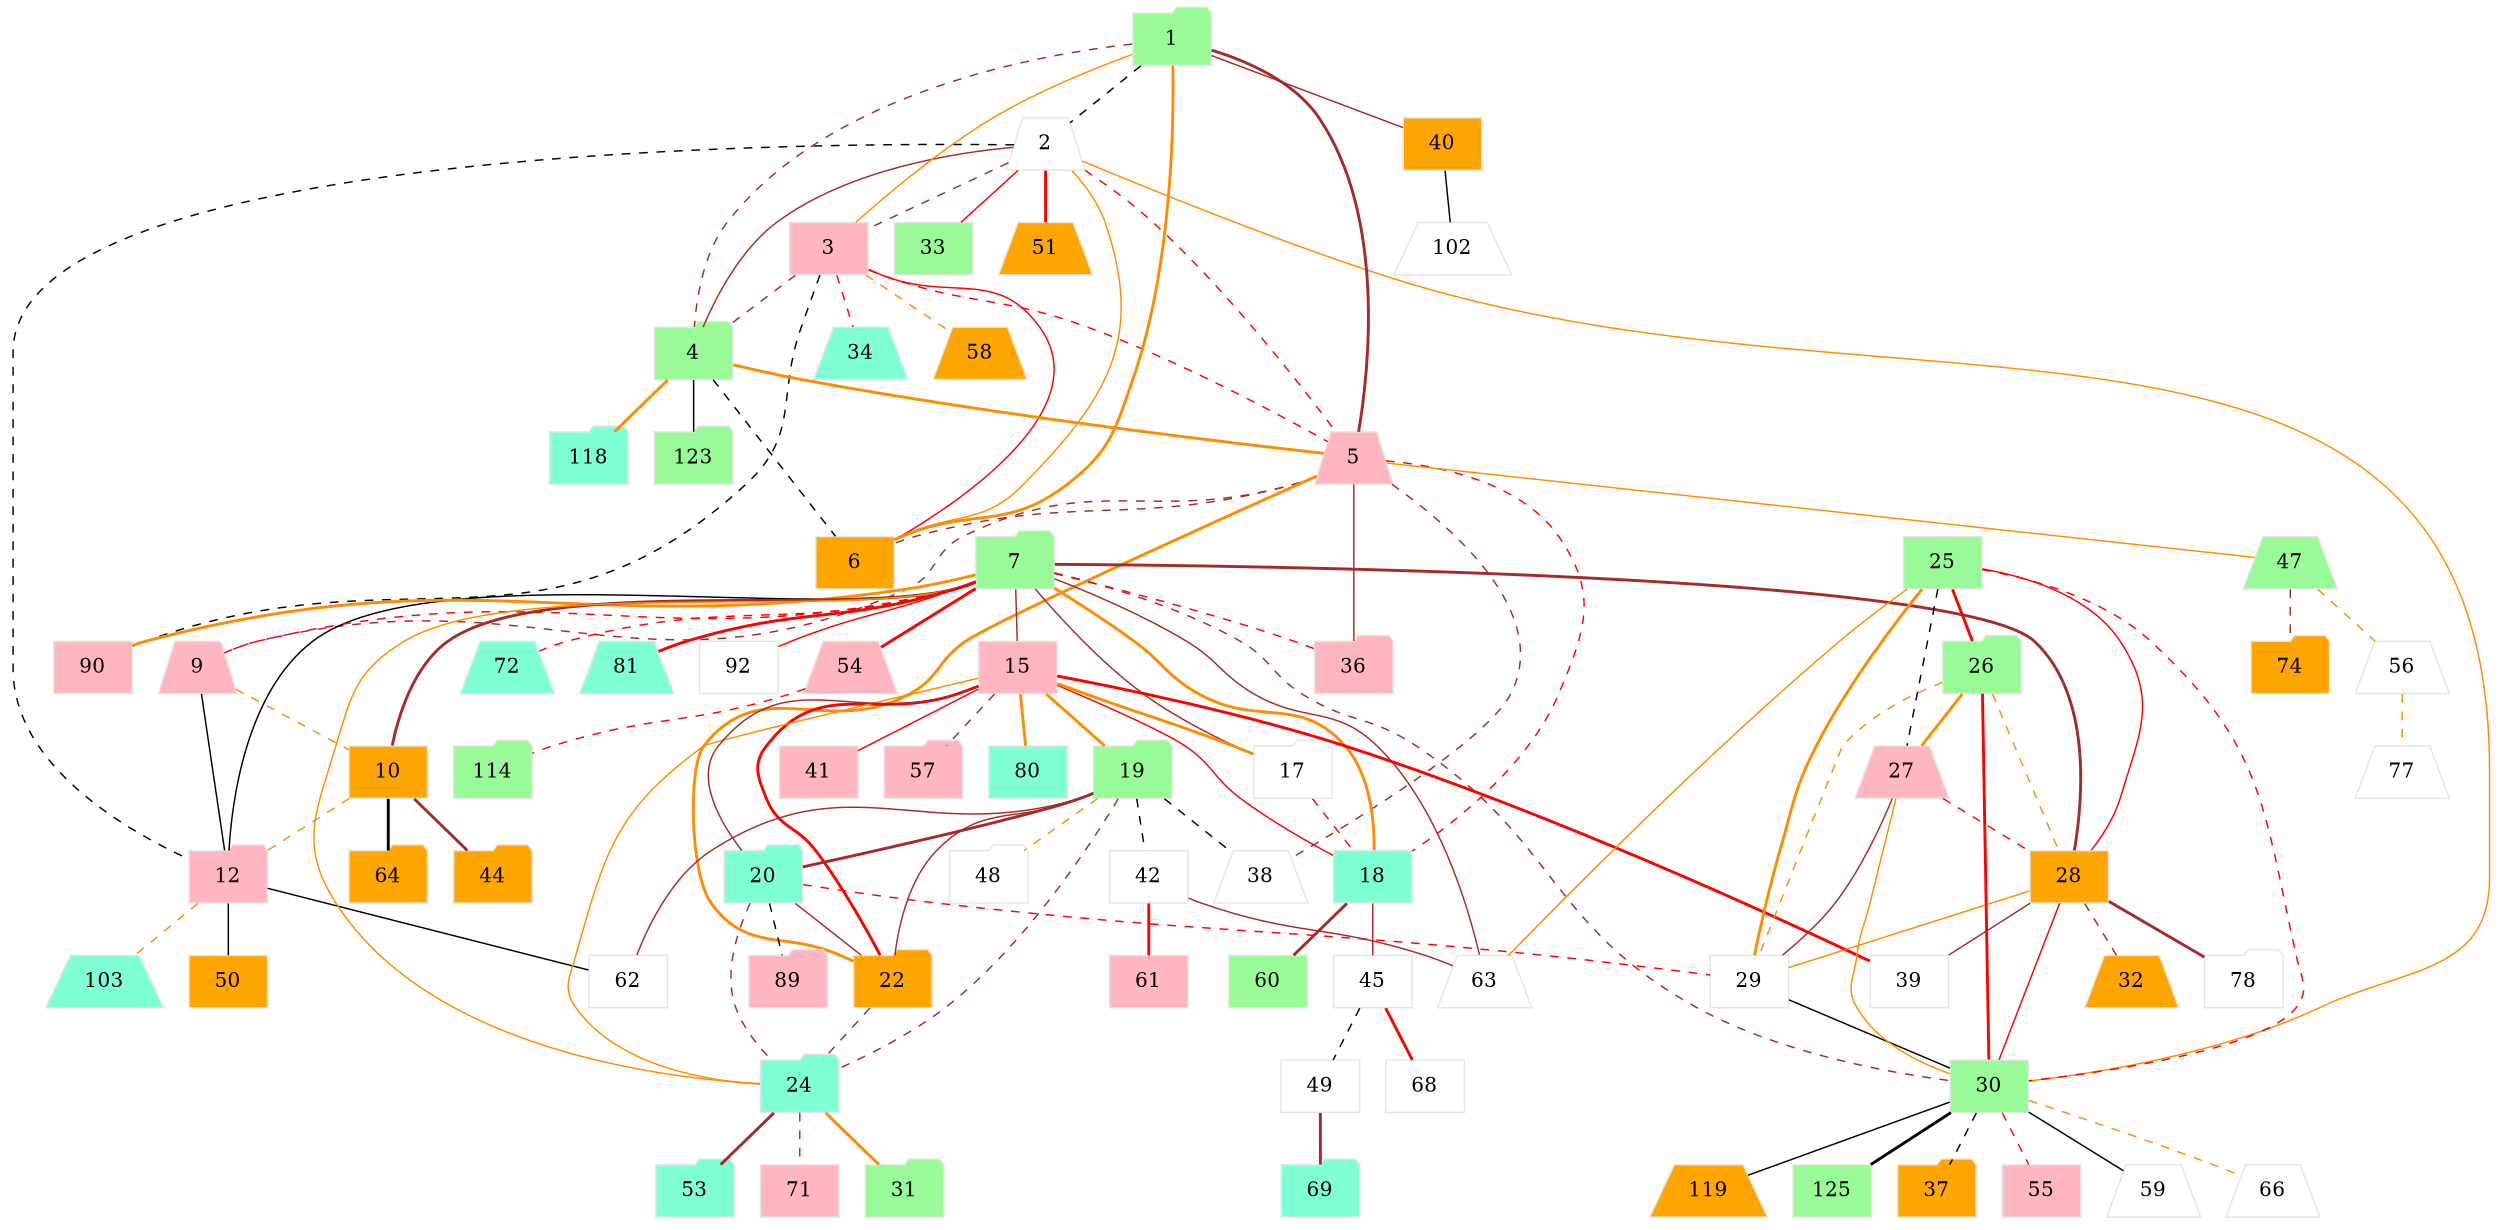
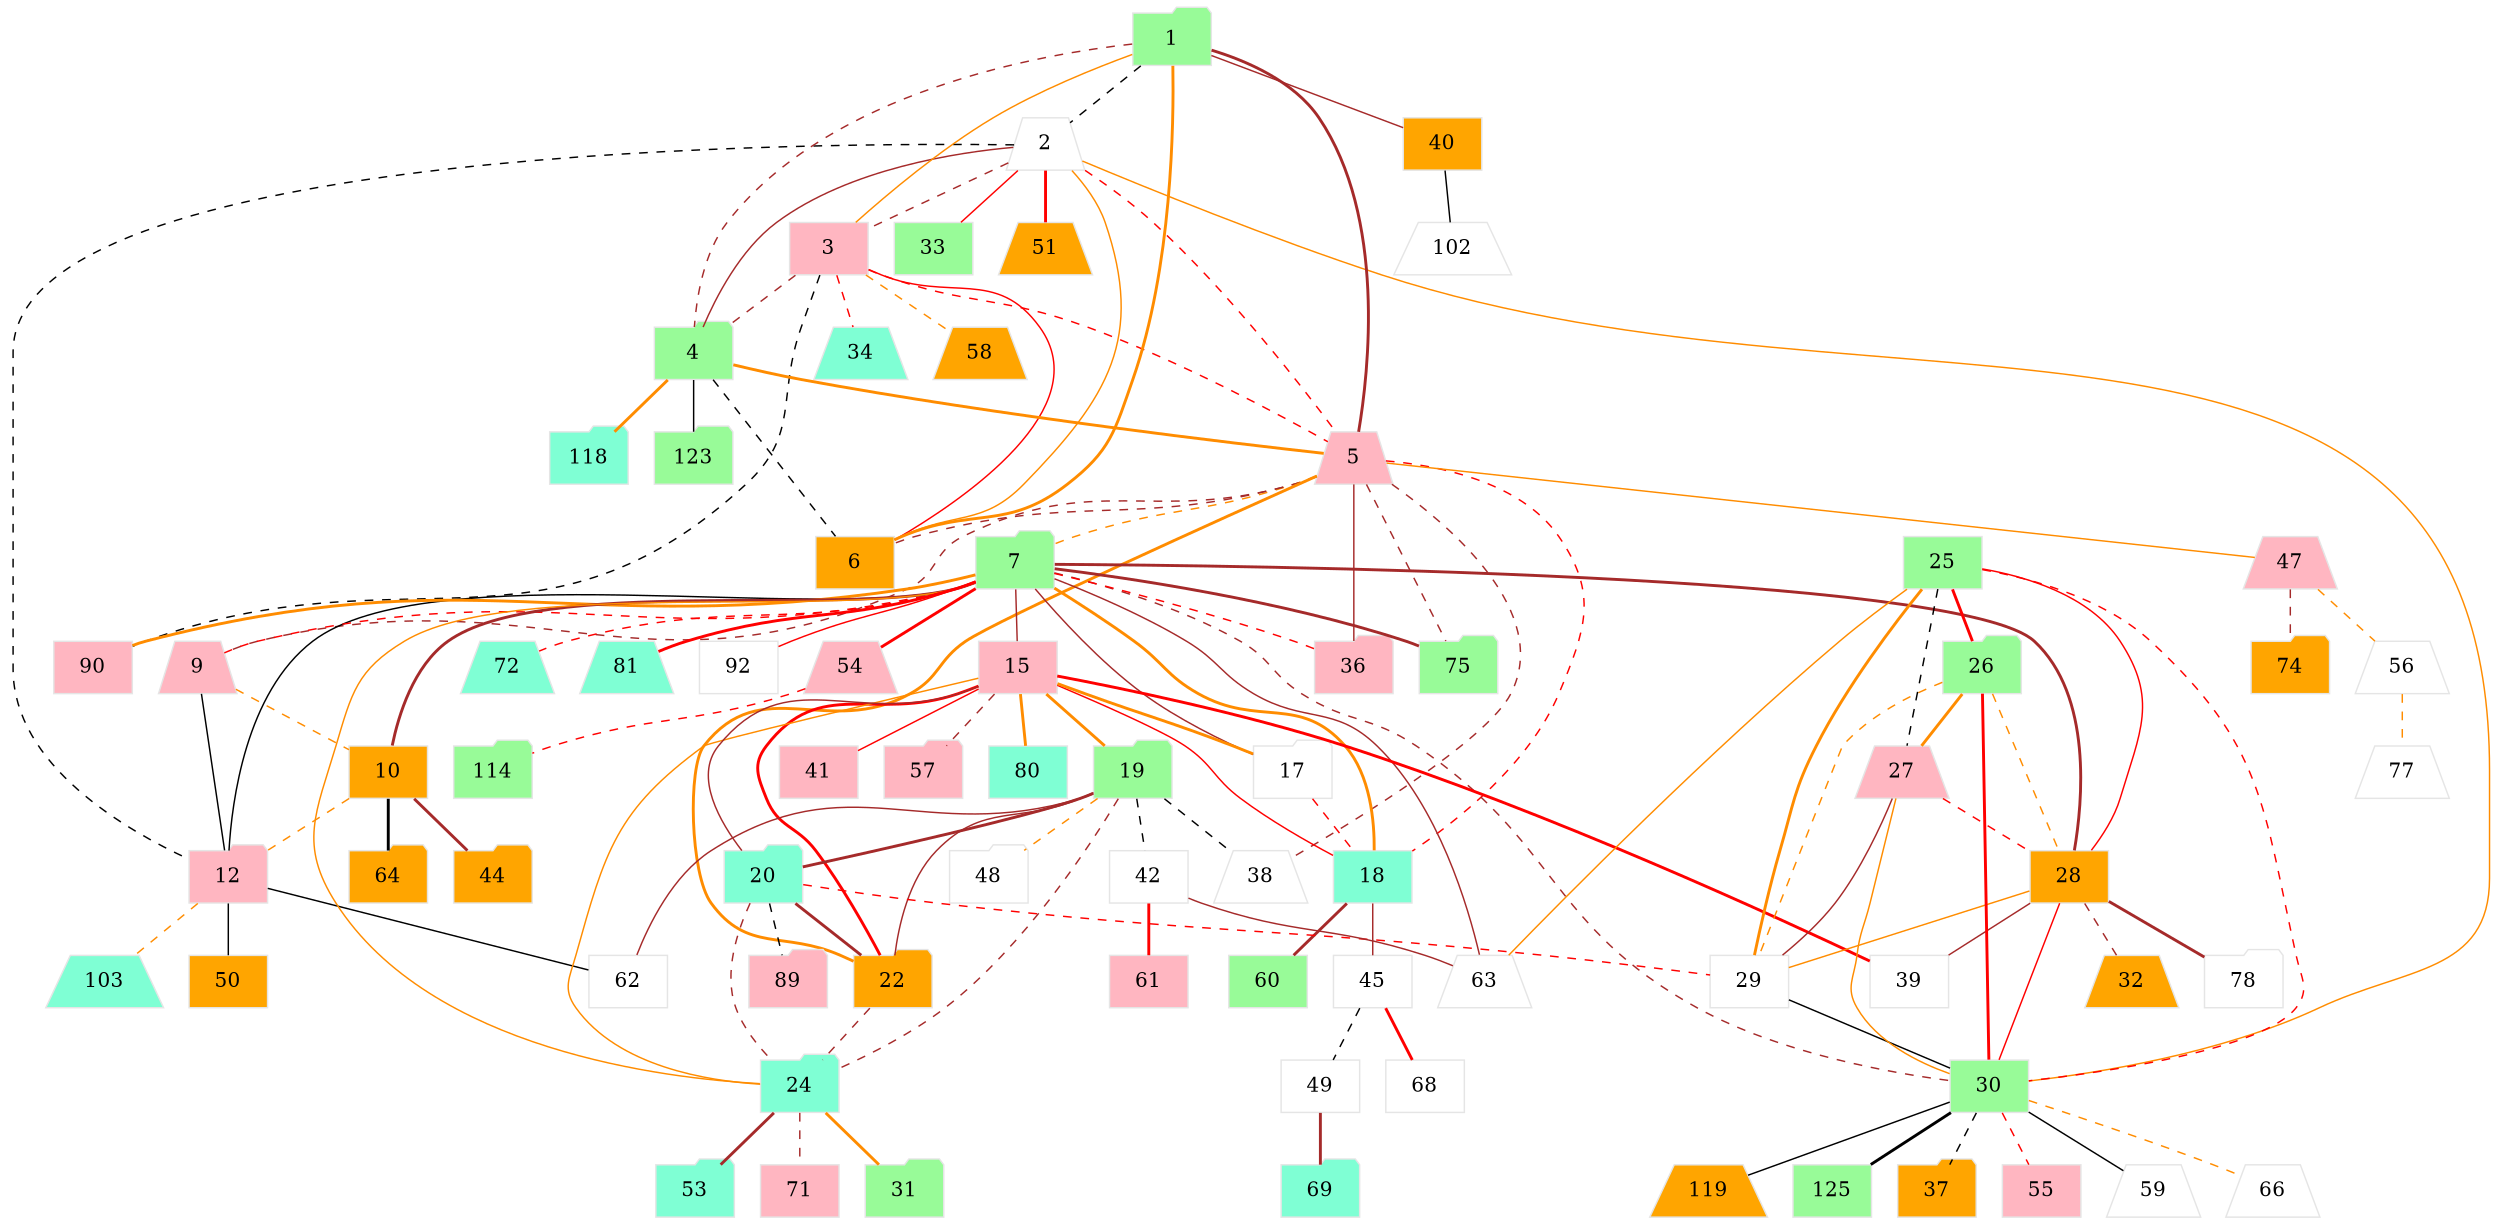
edge "5" -- "7": added
node "47": fillcolor palegreen -> lightpink
node "75": added
edge "20" -- "22": style solid -> bold
